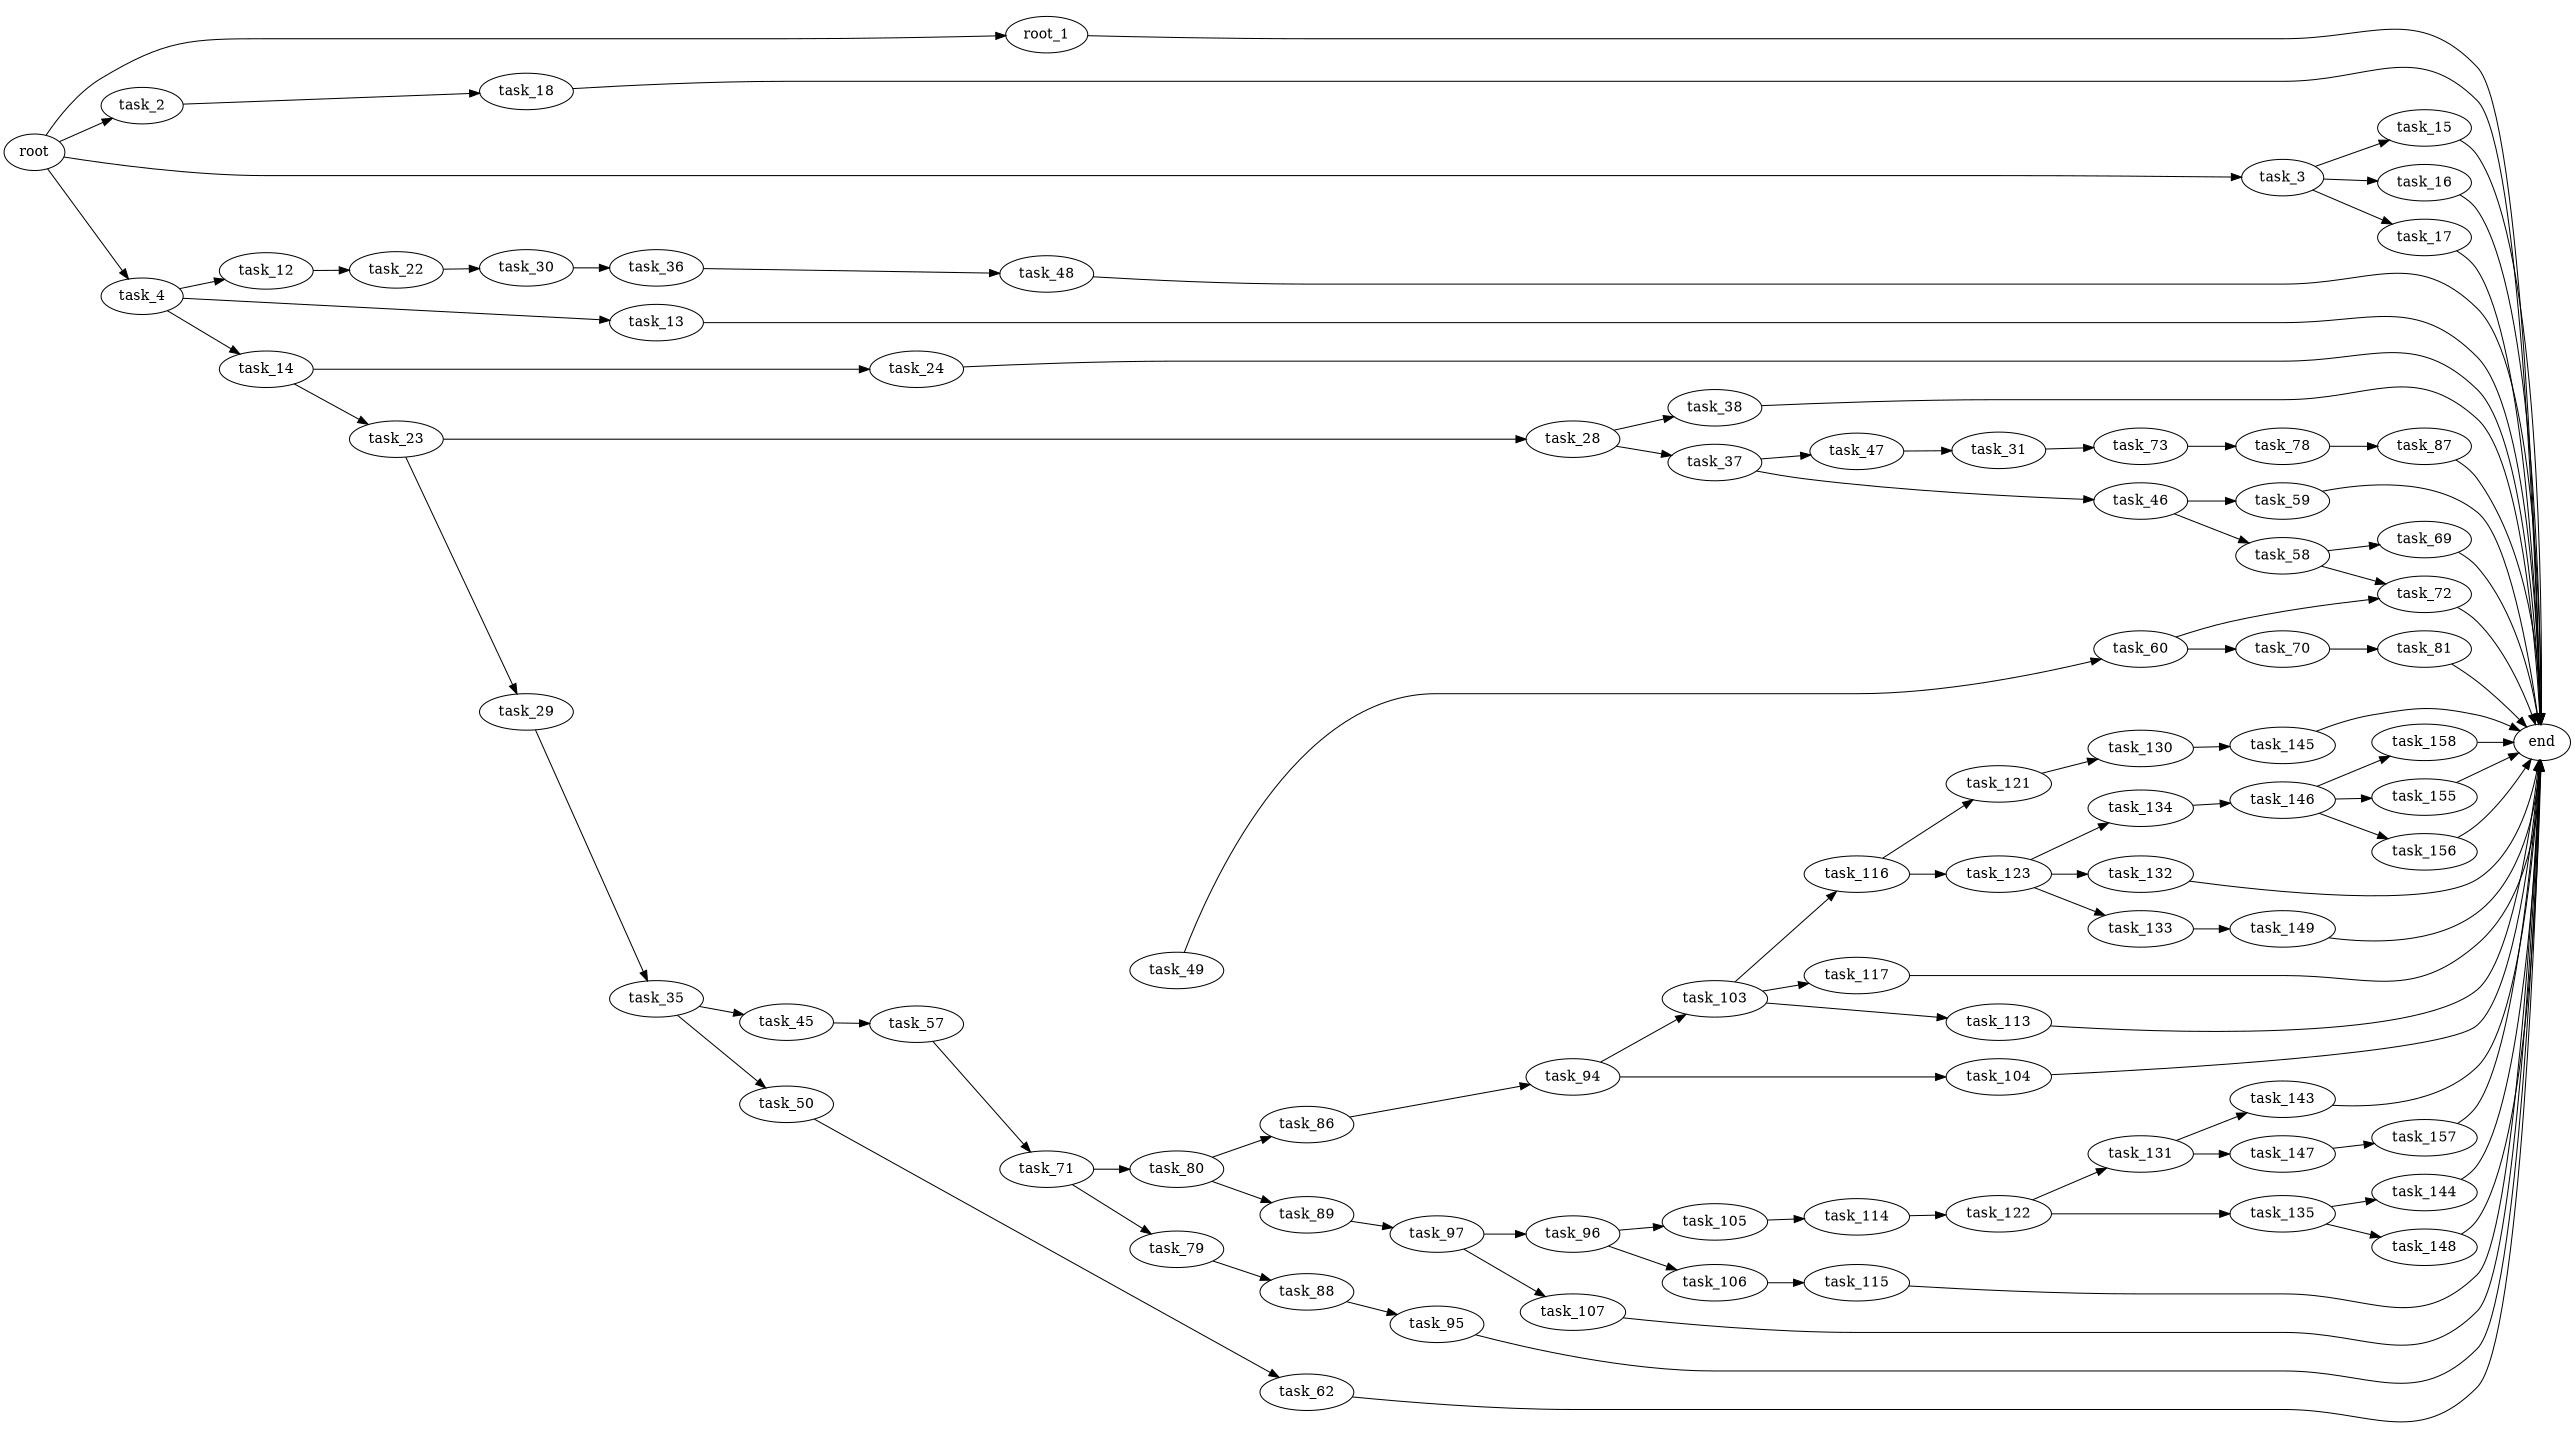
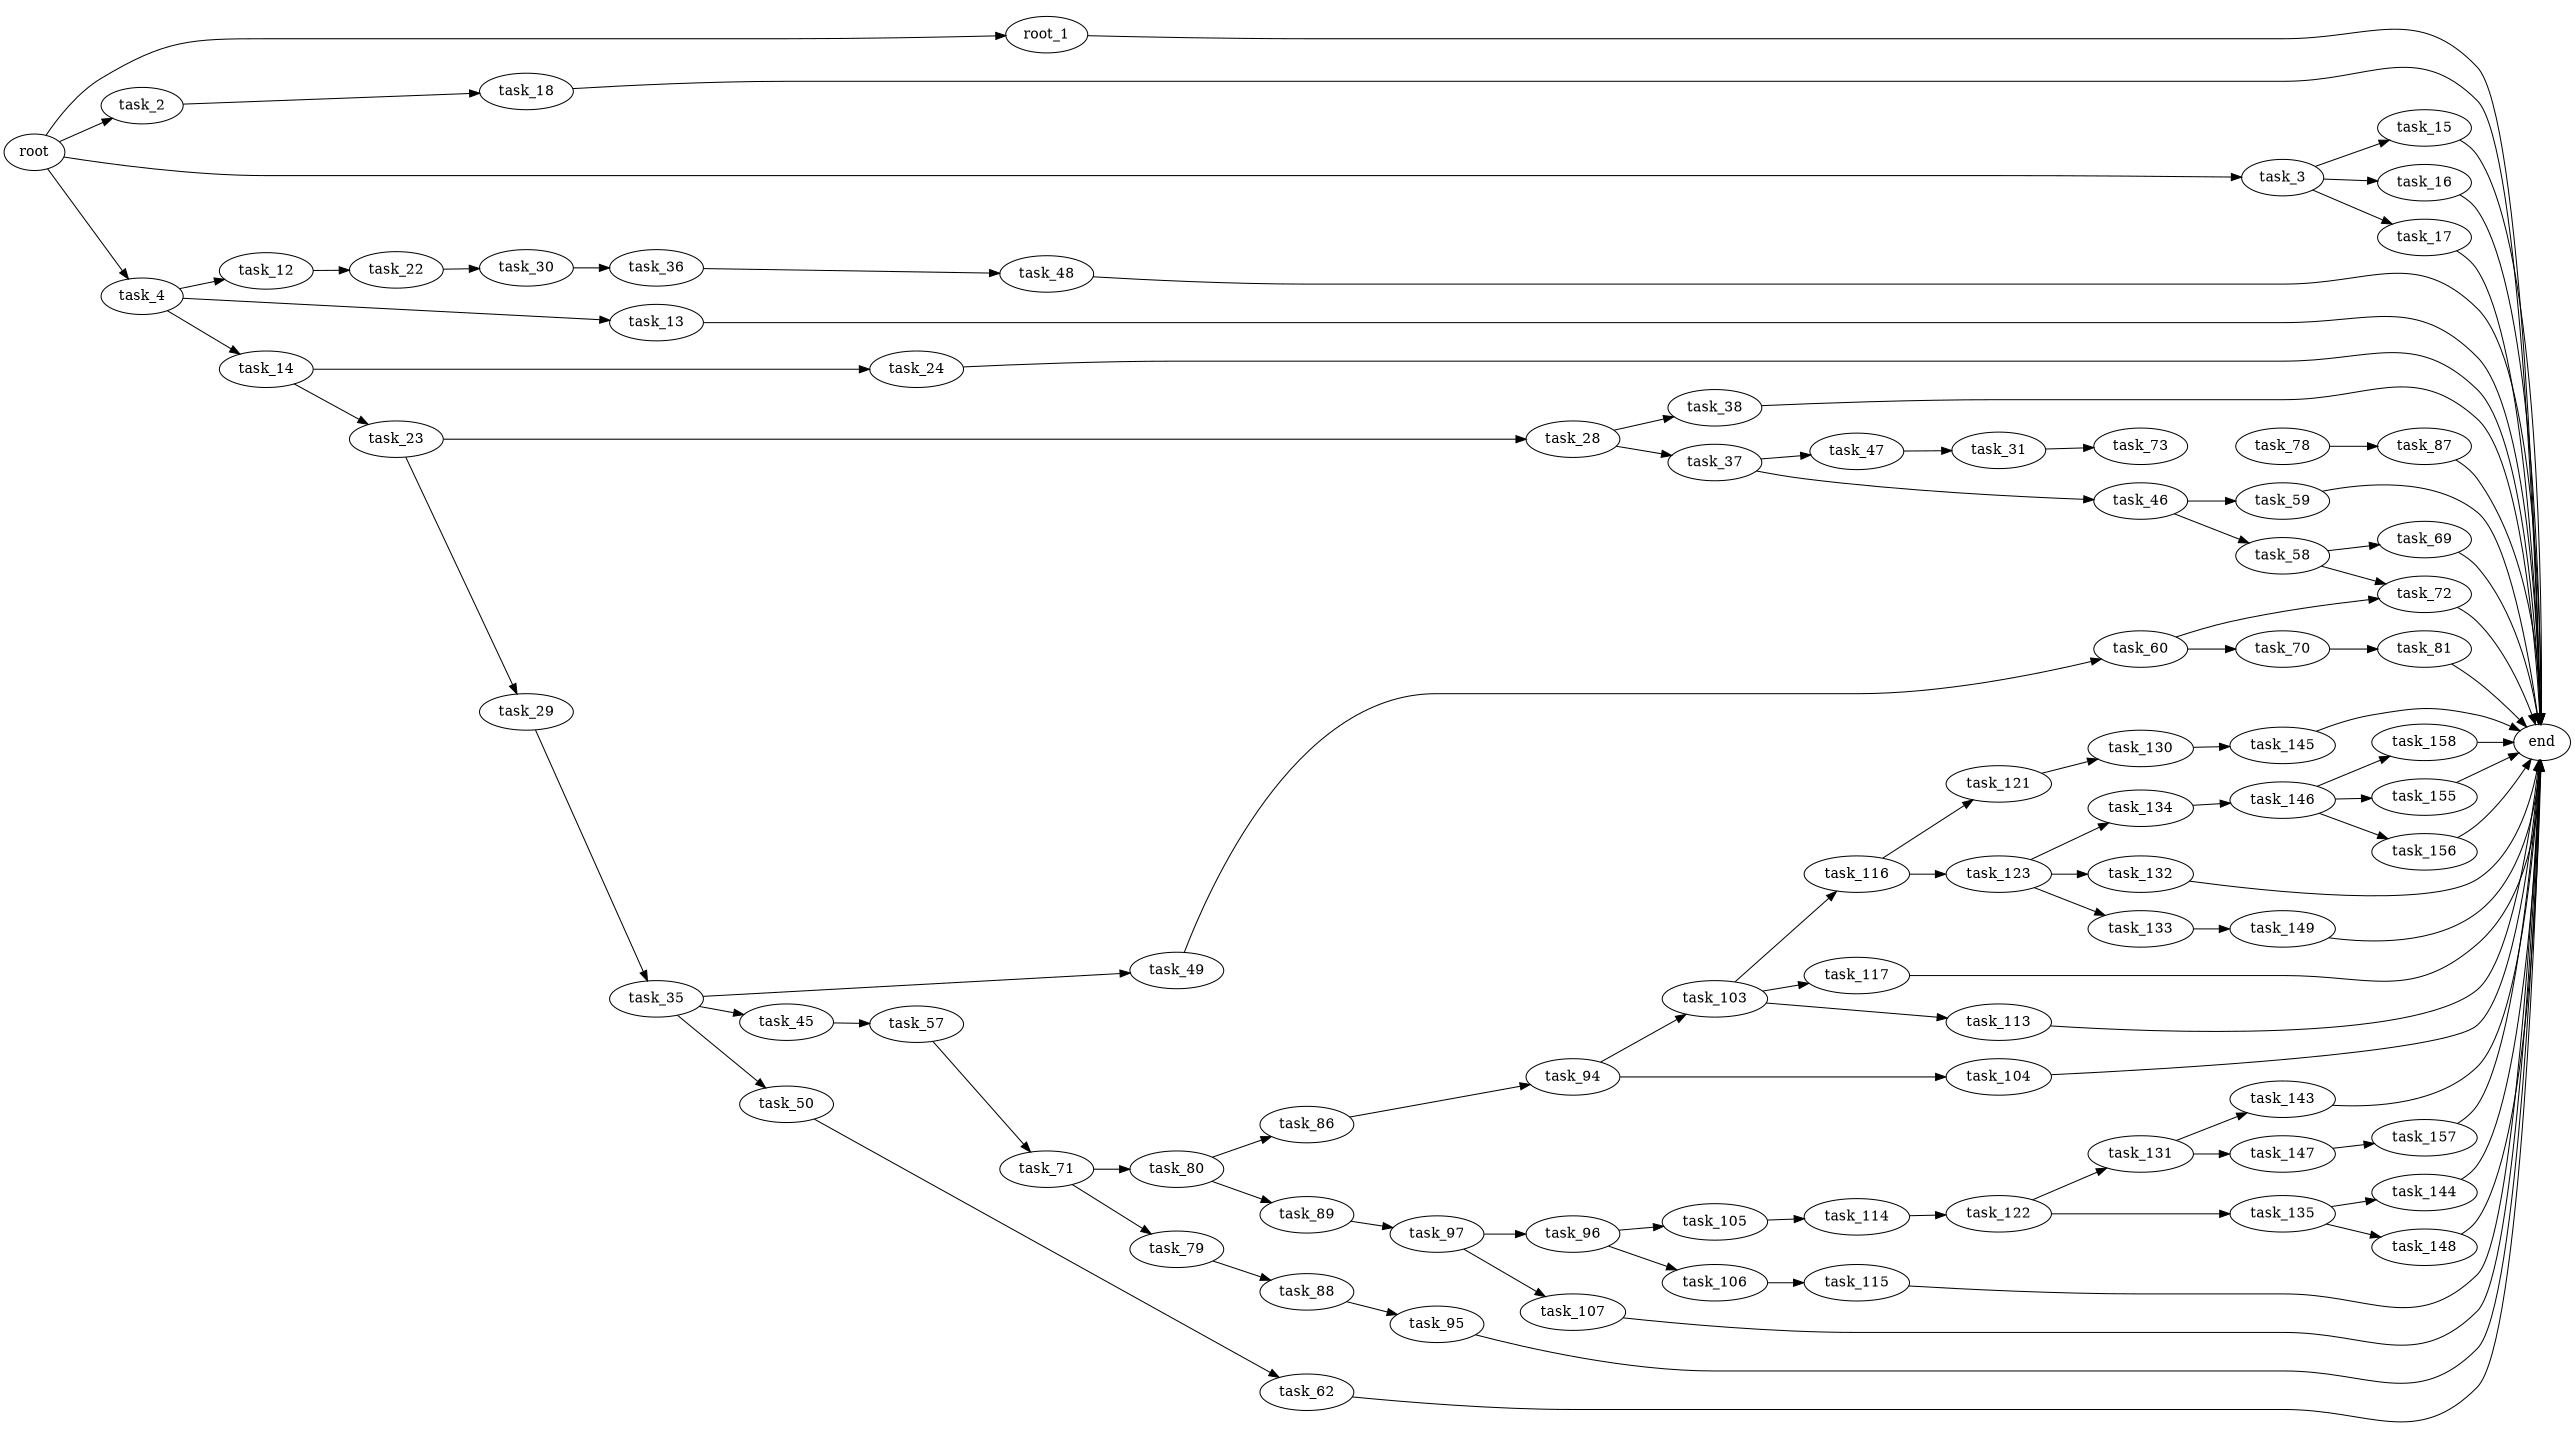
edge "task_73" -> "task_78": removed
edge "task_35" -> "task_49": added
